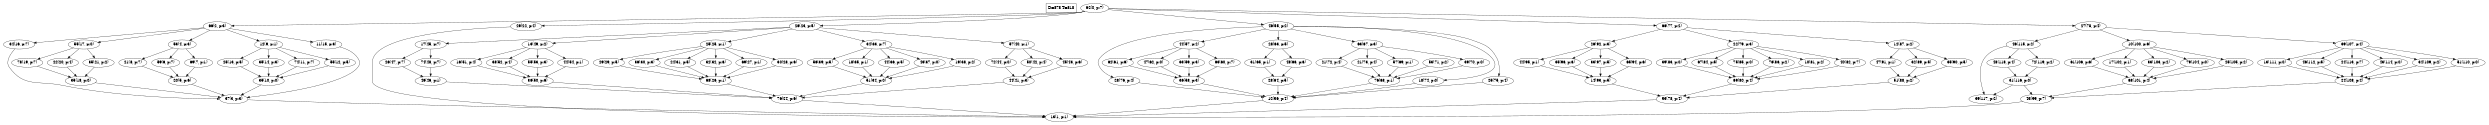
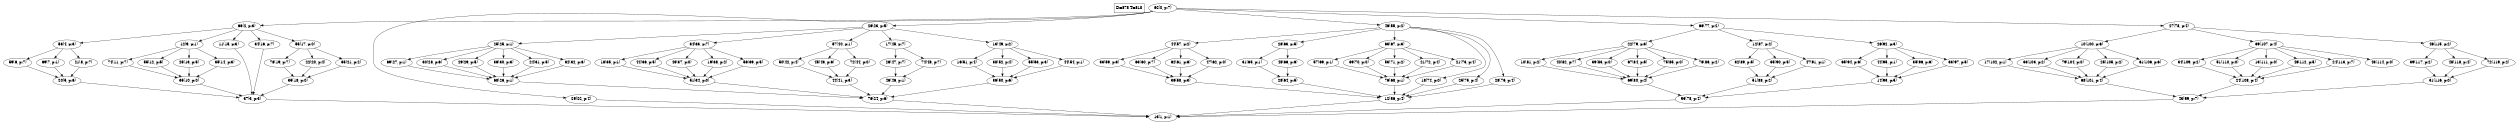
edge "63(67, p:3)" -> "53(71, p:2)": added
edge "43(114, p:0)" -> "24(108, p:4)": removed
edge "31(116, p:0)" -> "39(117, p:2)": reversed
